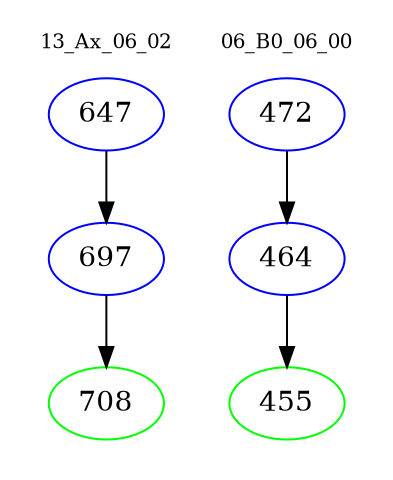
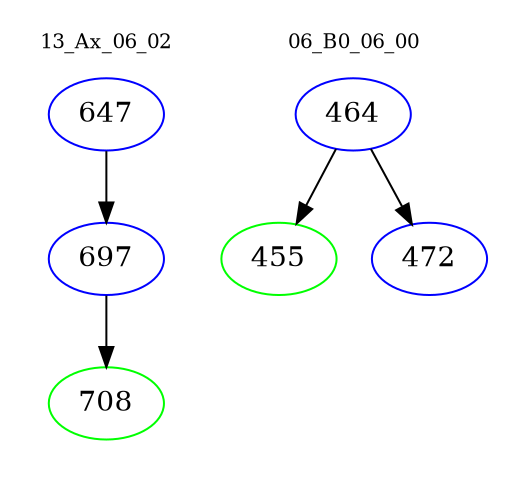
edge "472" -> "464": reversed
